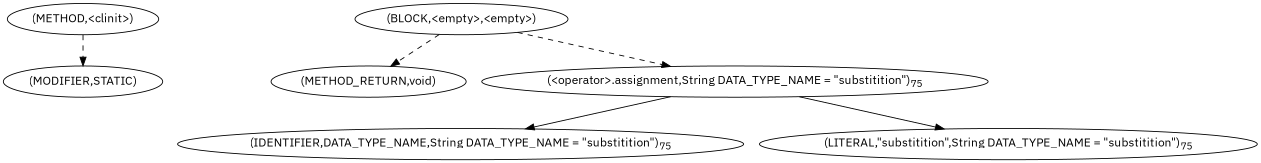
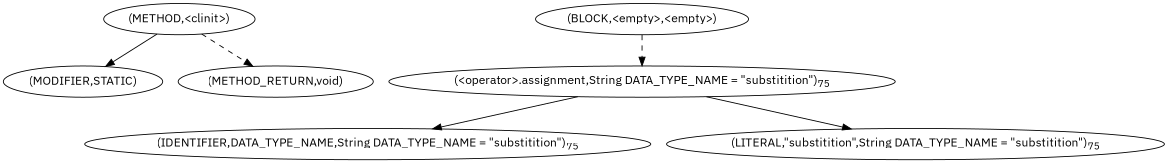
edge "(METHOD,<clinit>)" -> "(MODIFIER,STATIC)": style dashed -> solid
edge "(BLOCK,<empty>,<empty>)" -> "(METHOD_RETURN,void)": now "(METHOD,<clinit>)" -> "(METHOD_RETURN,void)"
